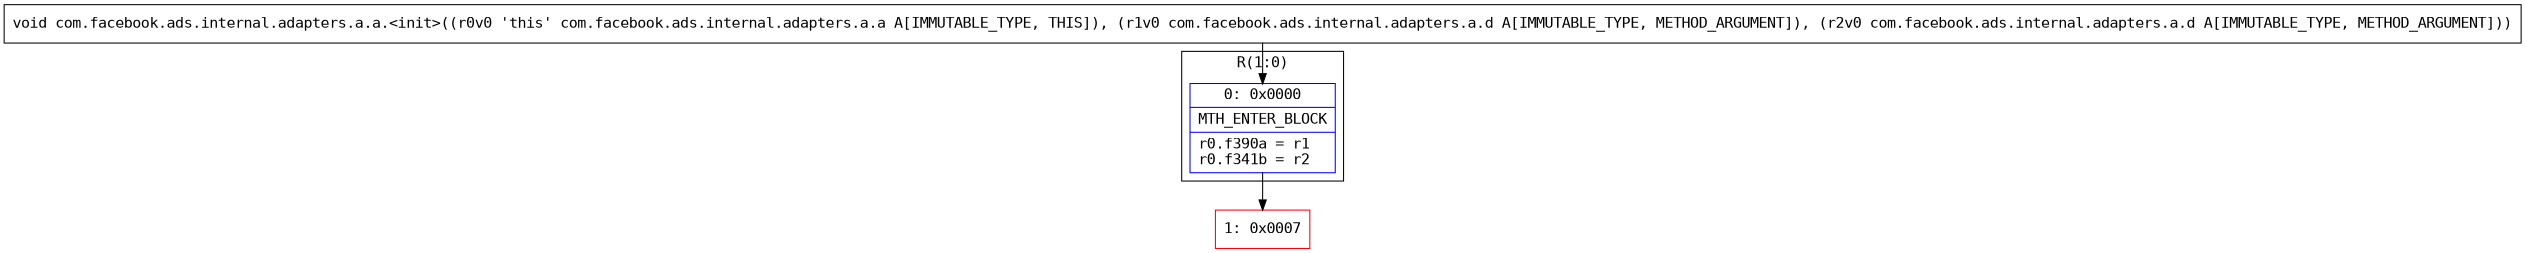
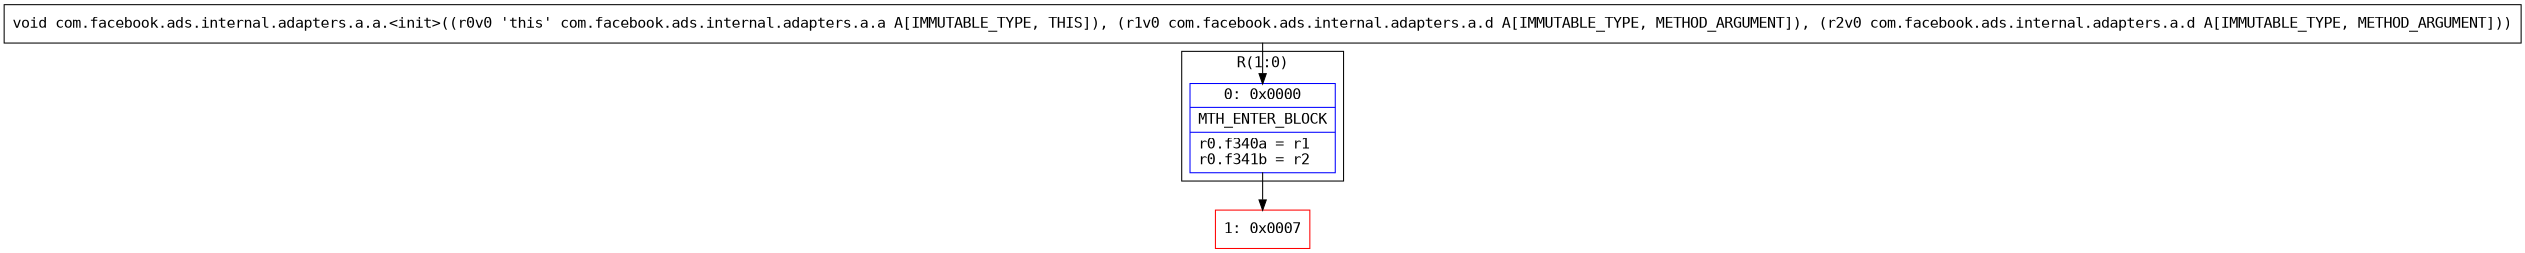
node "0: 0x0000": text "r0.f390a = r1" -> "r0.f340a = r1"
